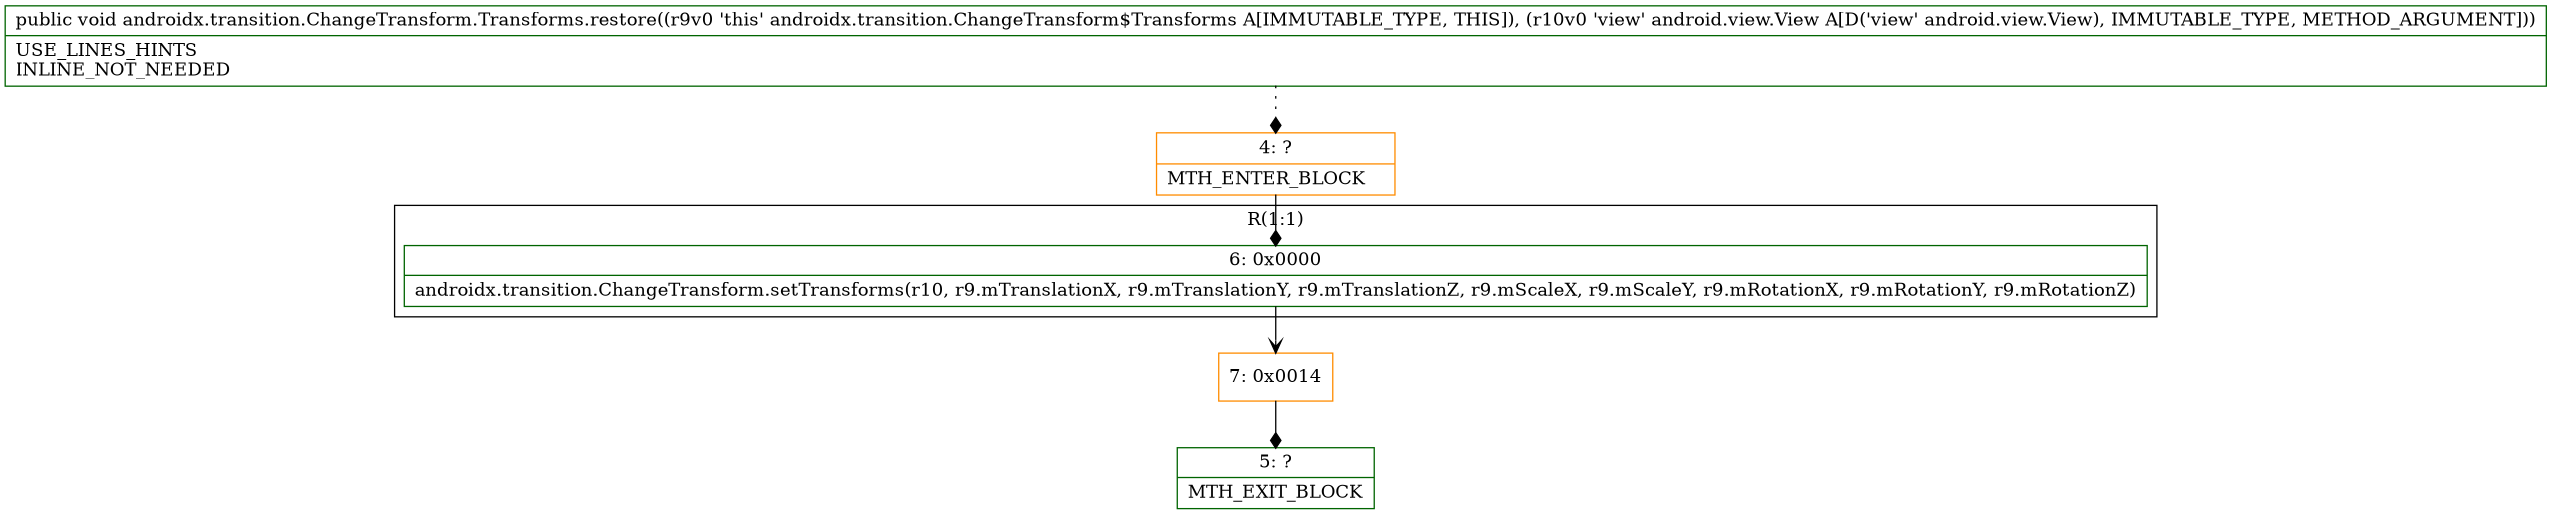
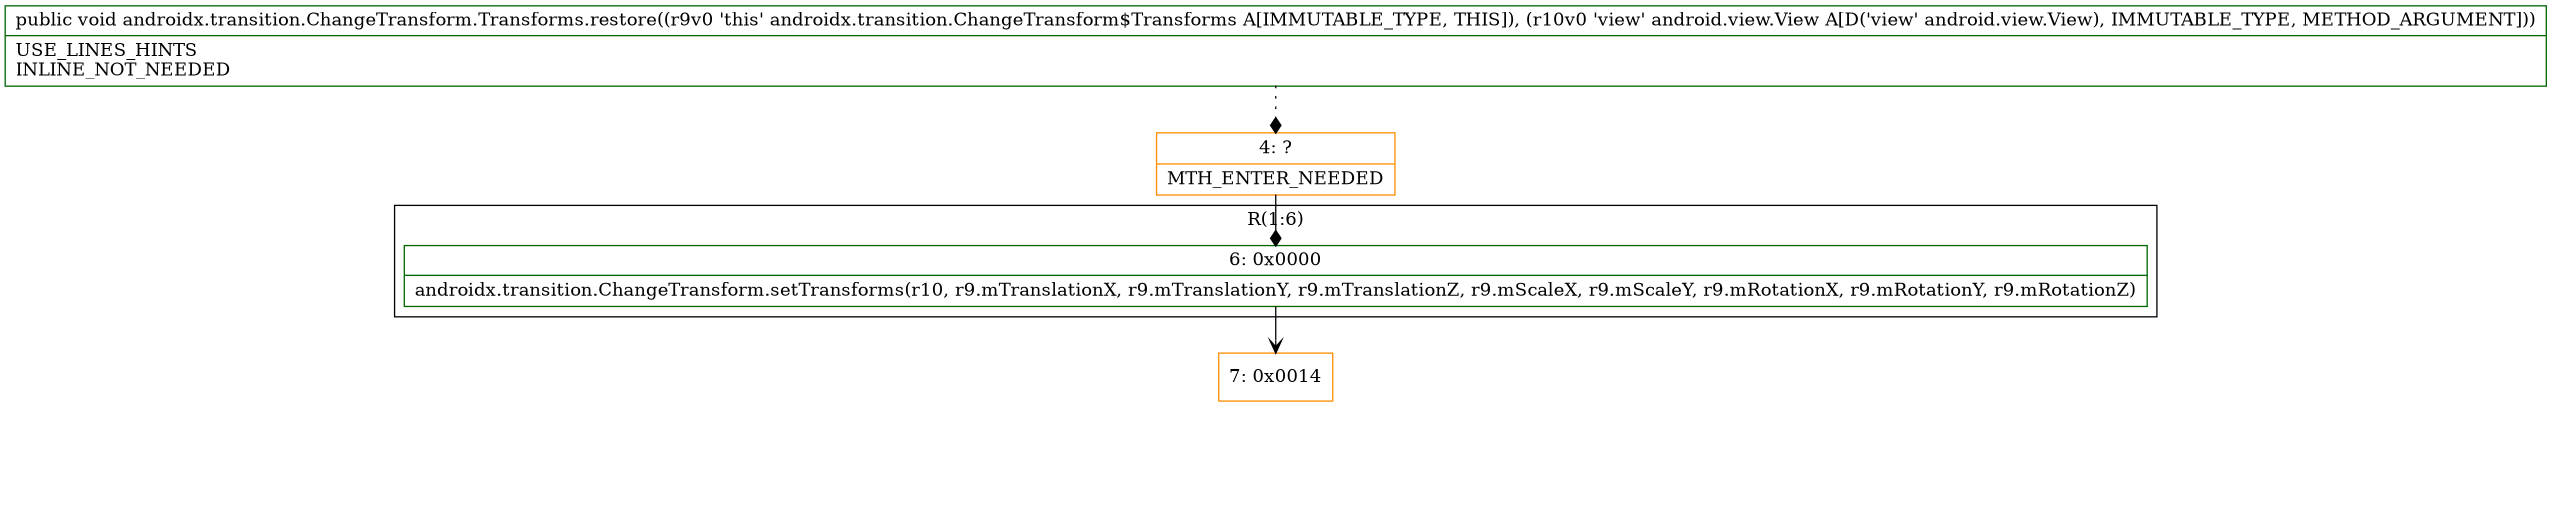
node "4: ?": text "MTH_ENTER_BLOCK" -> "MTH_ENTER_NEEDED"
cluster "R(1:1)": label "R(1:1)" -> "R(1:6)"
node "5: ?": removed
